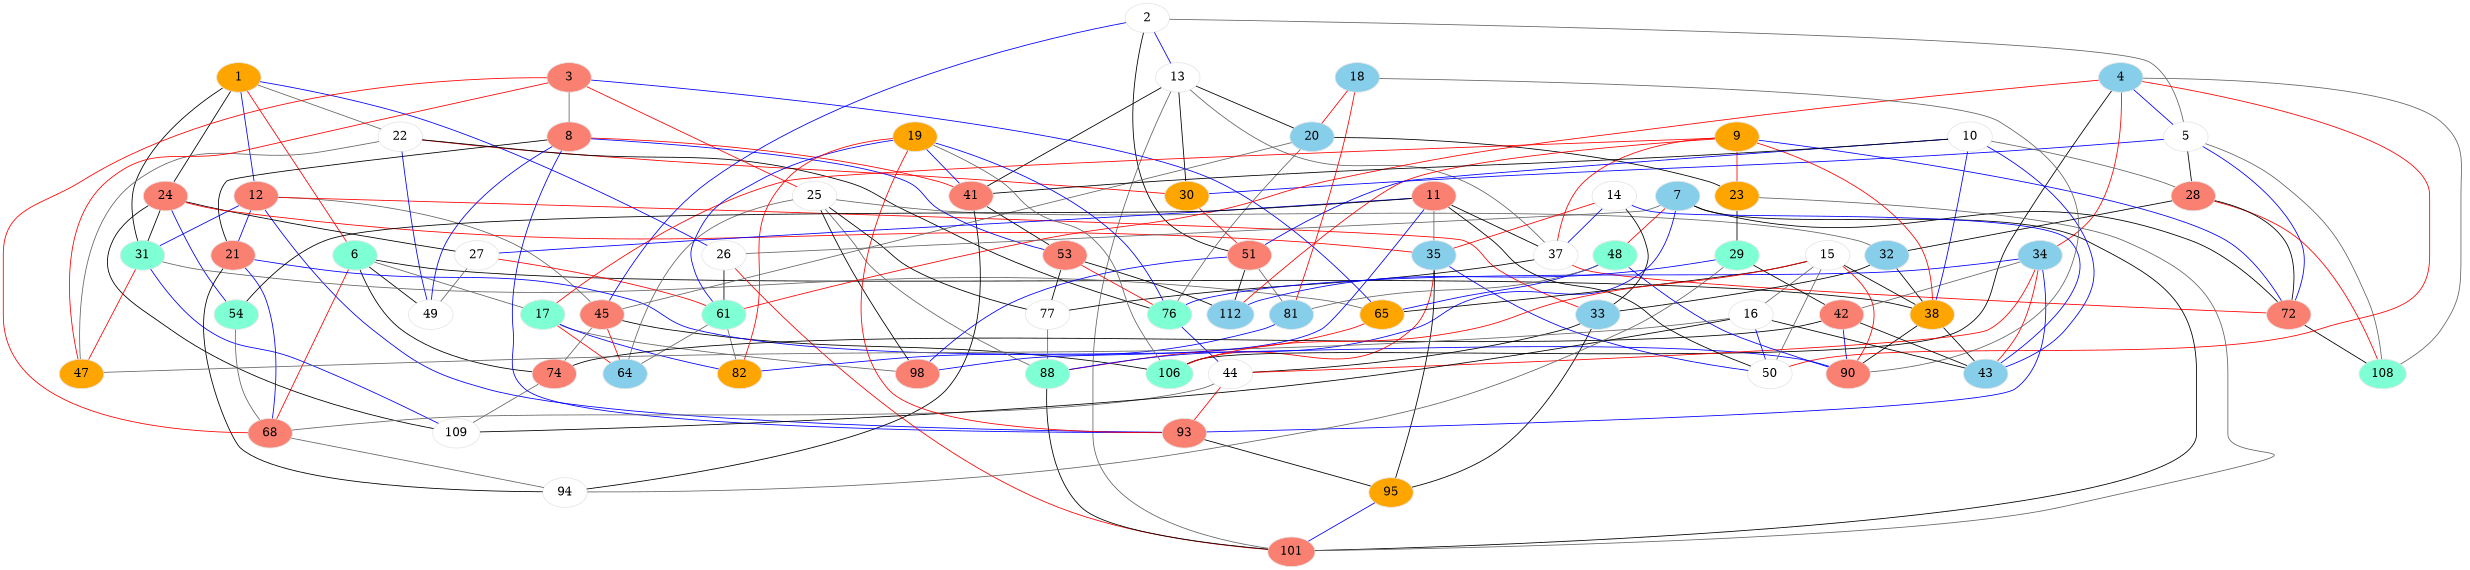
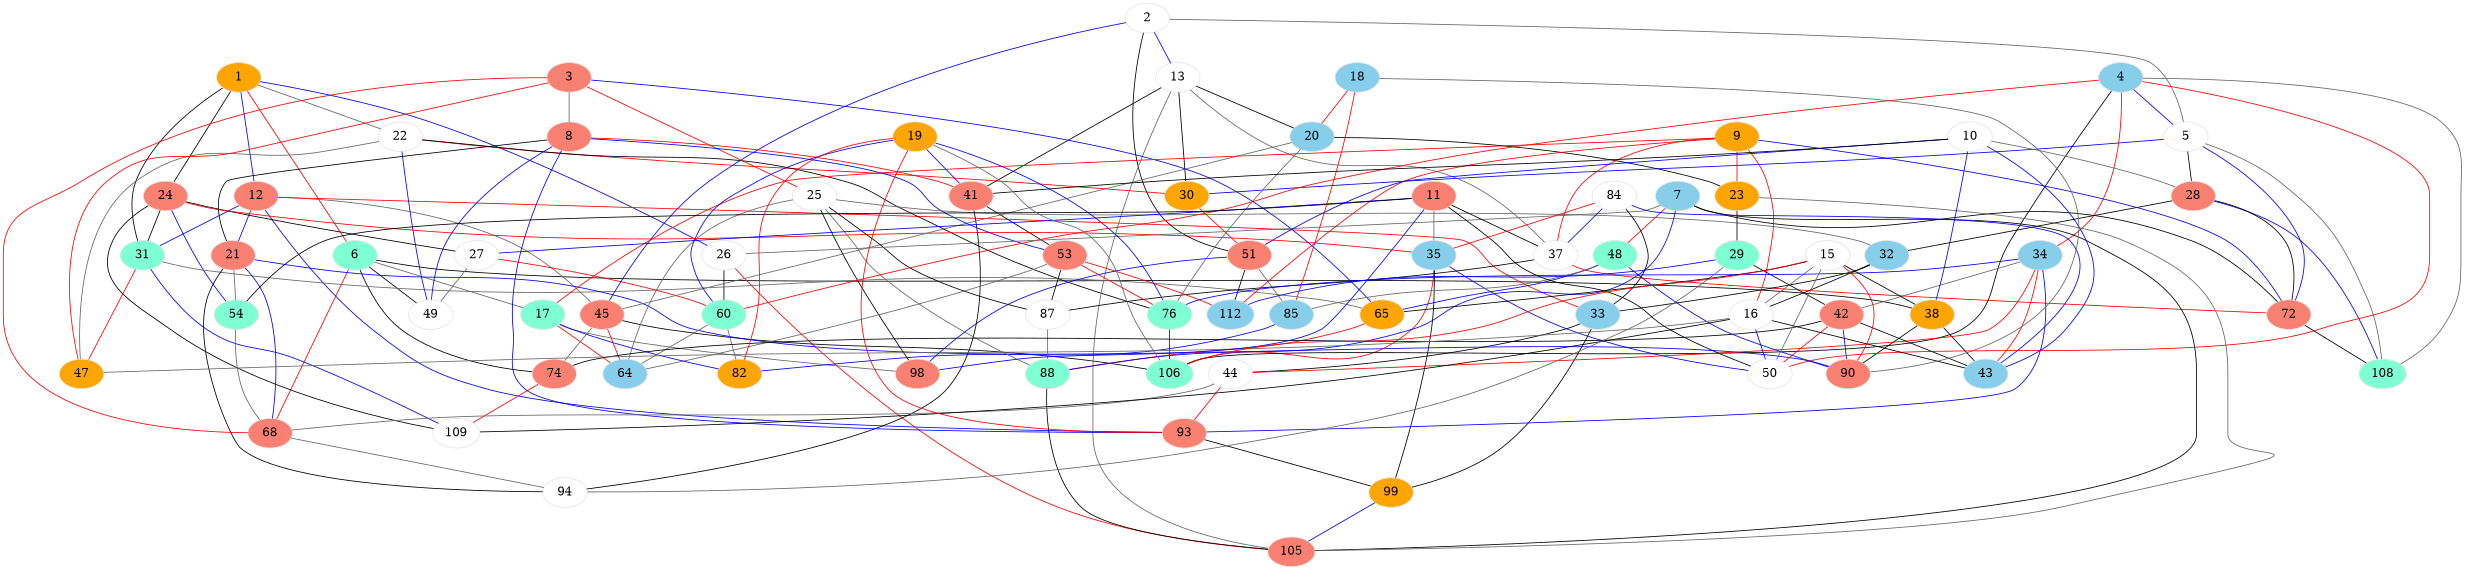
node "14": label "14" -> "84"
edge "9" -- "38": now "9" -- "16"
edge "28" -- "108": color red -> blue
edge "53" -- "112": color black -> red
edge "21" -- "54": added
edge "32" -- "38": now "32" -- "16"
node "61": label "61" -> "60"
node "77": label "77" -> "87"
node "81": label "81" -> "85"
edge "53" -- "64": added
edge "42" -- "50": added
edge "76" -- "44": now "76" -- "106"
edge "74" -- "109": color gray40 -> red
node "95": label "95" -> "99"
node "101": label "101" -> "105"
